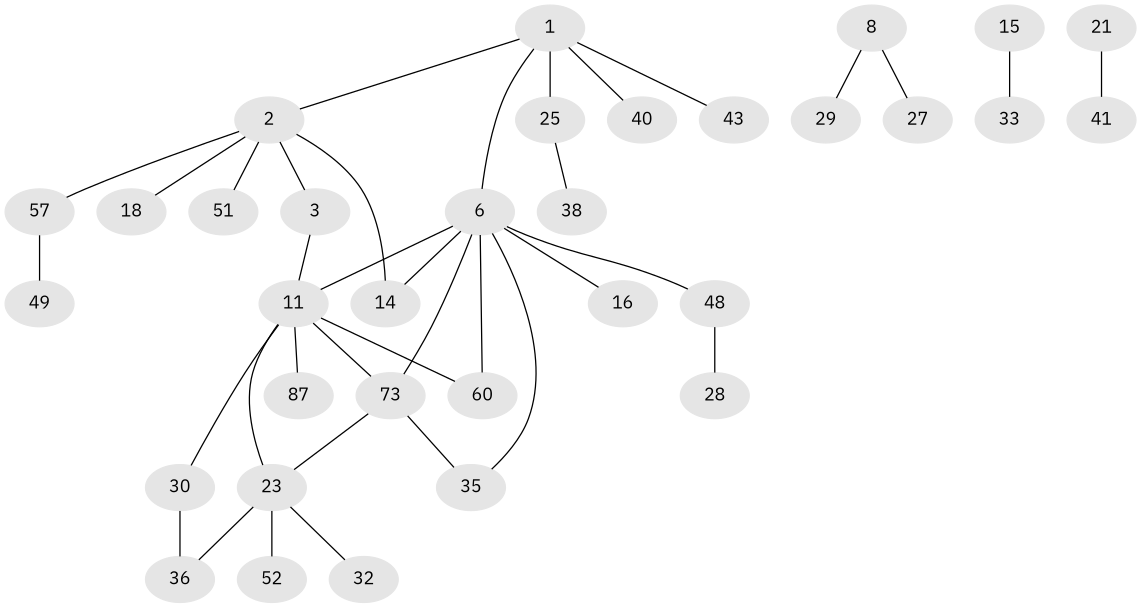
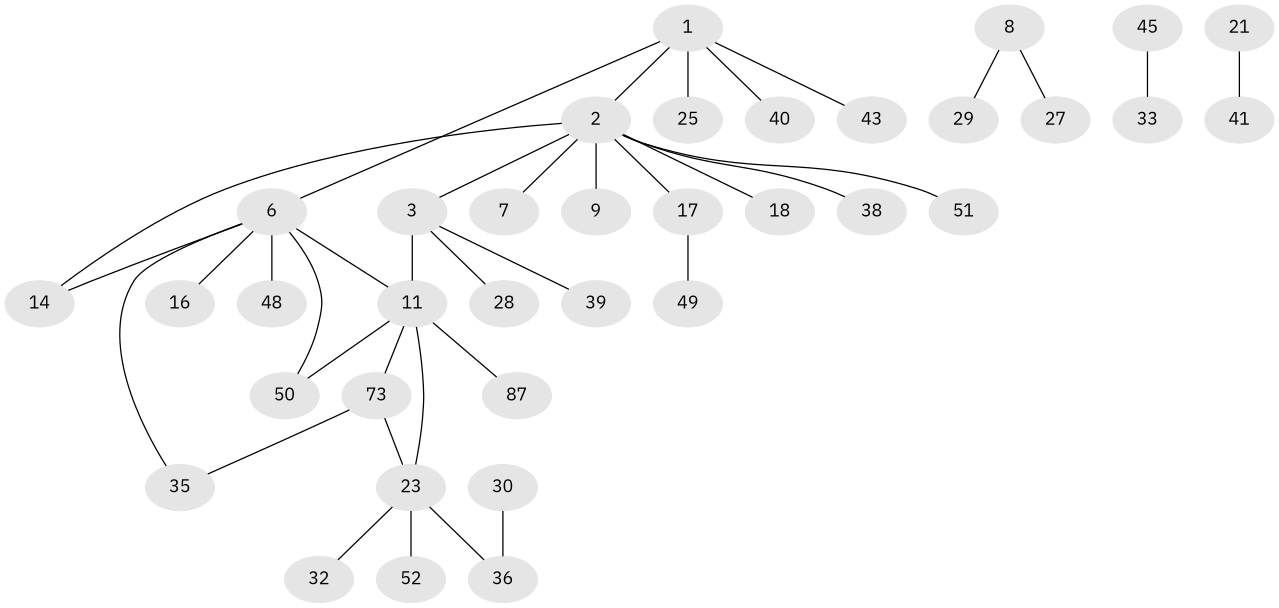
node "15": label "15" -> "45"
edge "25" -- "38": now "2" -- "38"
node "57": label "57" -> "17"
node "7": added
node "9": added
node "39": added
edge "6" -- "73": removed
edge "48" -- "28": now "3" -- "28"
edge "11" -- "30": removed
node "60": label "60" -> "50"
